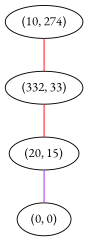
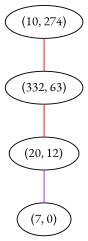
node "(332, 33)": label "(332, 33)" -> "(332, 63)"
node "(20, 15)": label "(20, 15)" -> "(20, 12)"
node "(0, 0)": label "(0, 0)" -> "(7, 0)"
